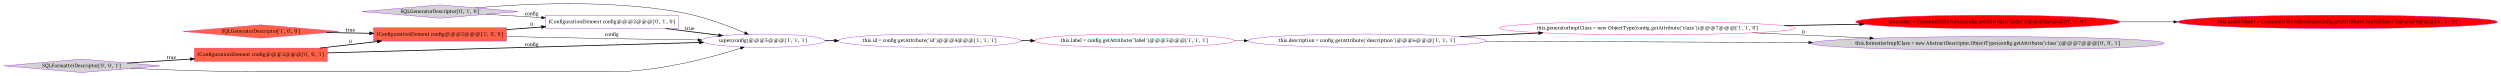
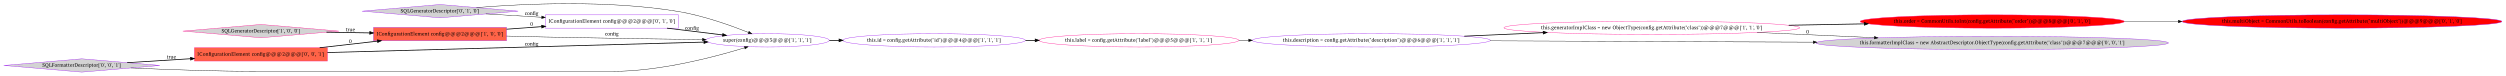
edge "IConfigurationElement config@@@2@@@['0', '1', '0']" -> "super(config)@@@3@@@['1', '1', '1']": label "true" -> "config"
node "SQLGeneratorDescriptor['1', '0', '0']": fillcolor tomato -> lightgray
